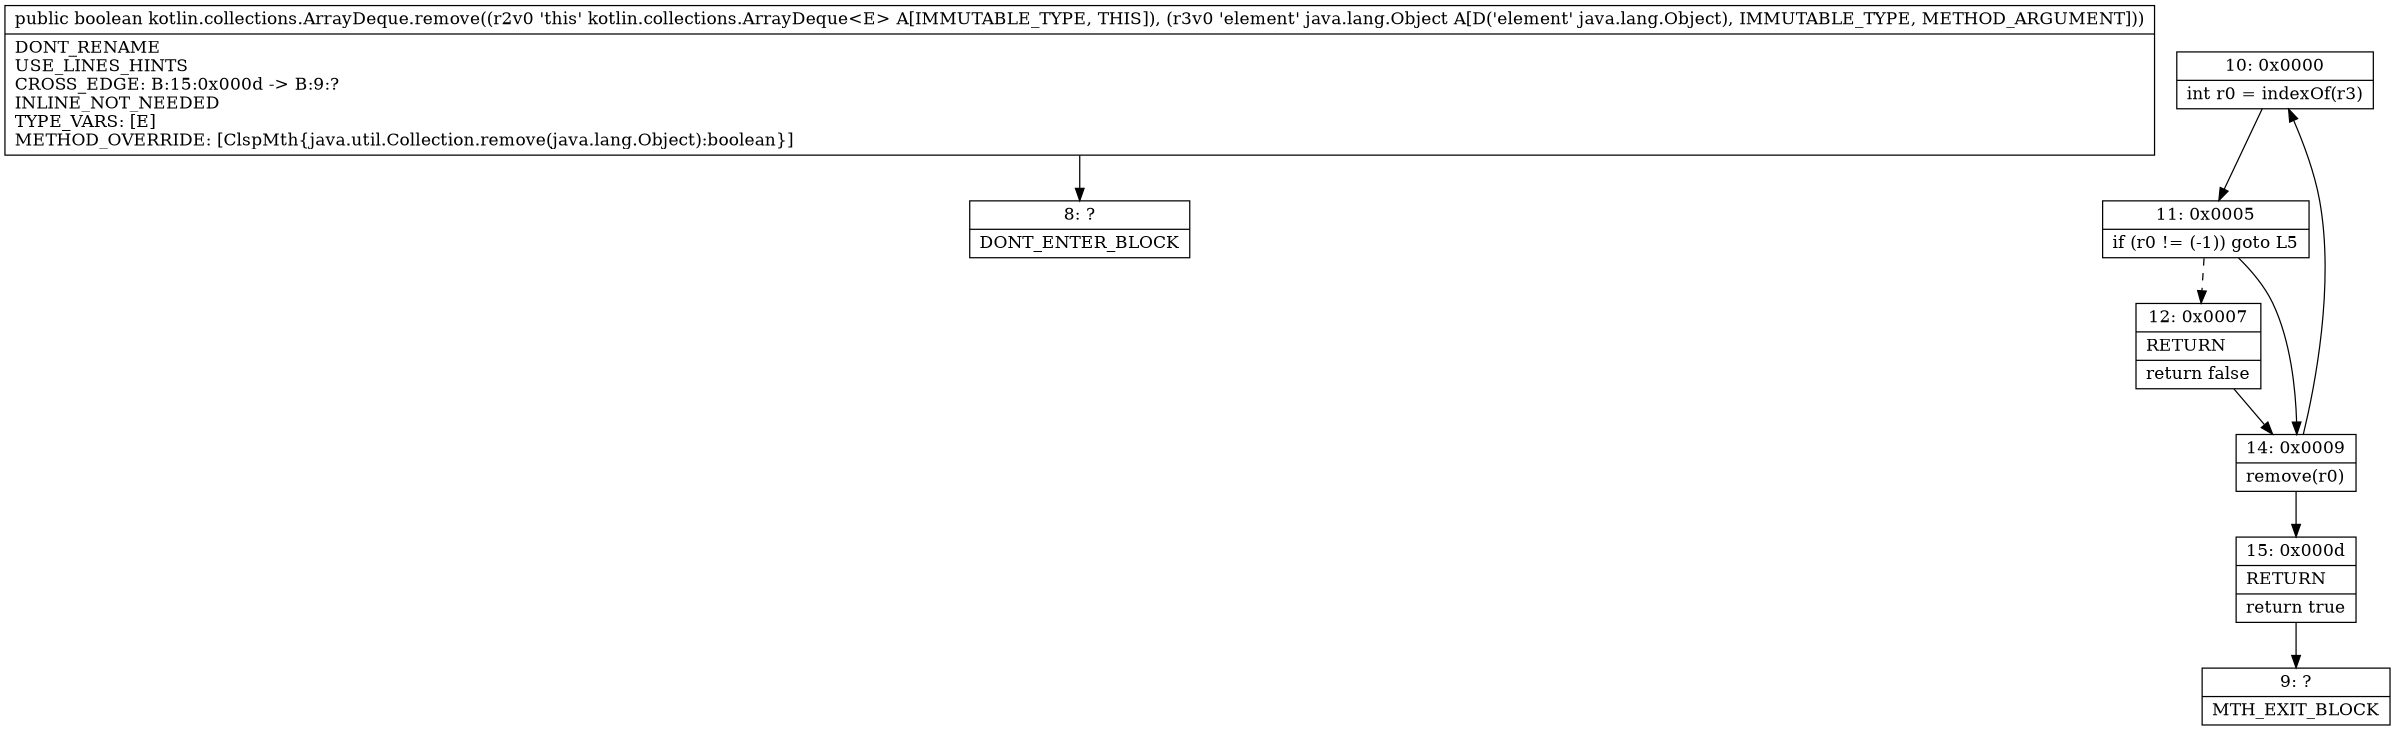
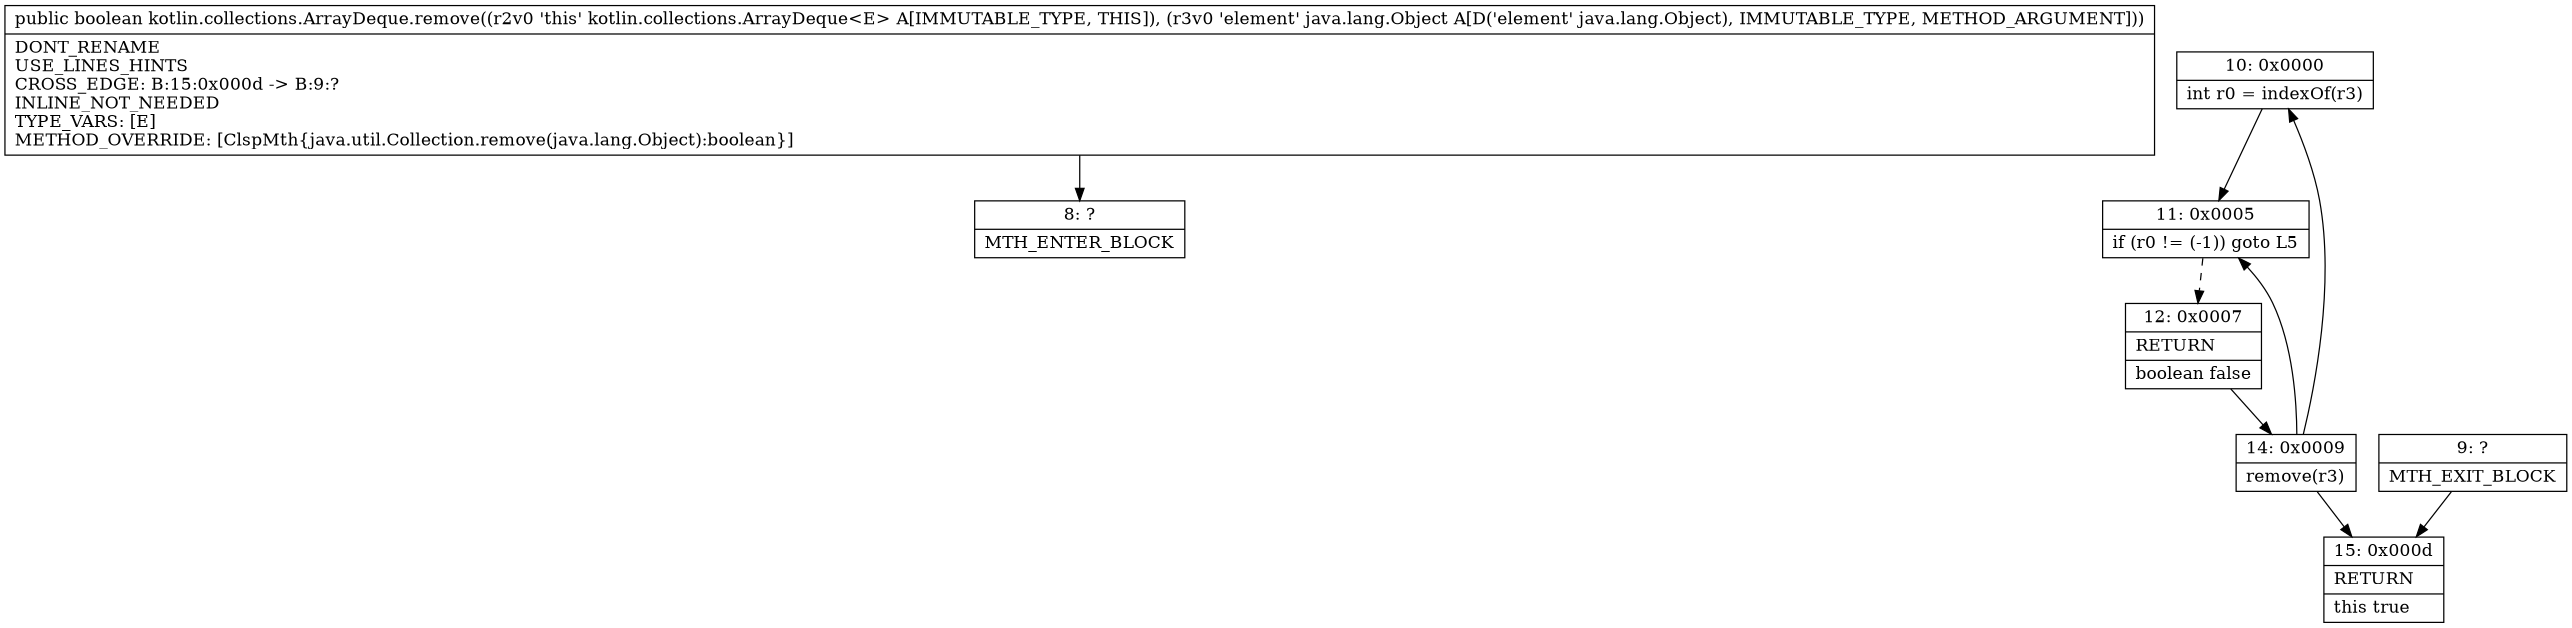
node "8: ?": text "DONT_ENTER_BLOCK" -> "MTH_ENTER_BLOCK"
edge "11: 0x0005" -> "14: 0x0009": reversed
node "12: 0x0007": text "return false" -> "boolean false"
node "14: 0x0009": text "remove(r0)" -> "remove(r3)"
node "15: 0x000d": text "return true" -> "this true"
edge "15: 0x000d" -> "9: ?": reversed
